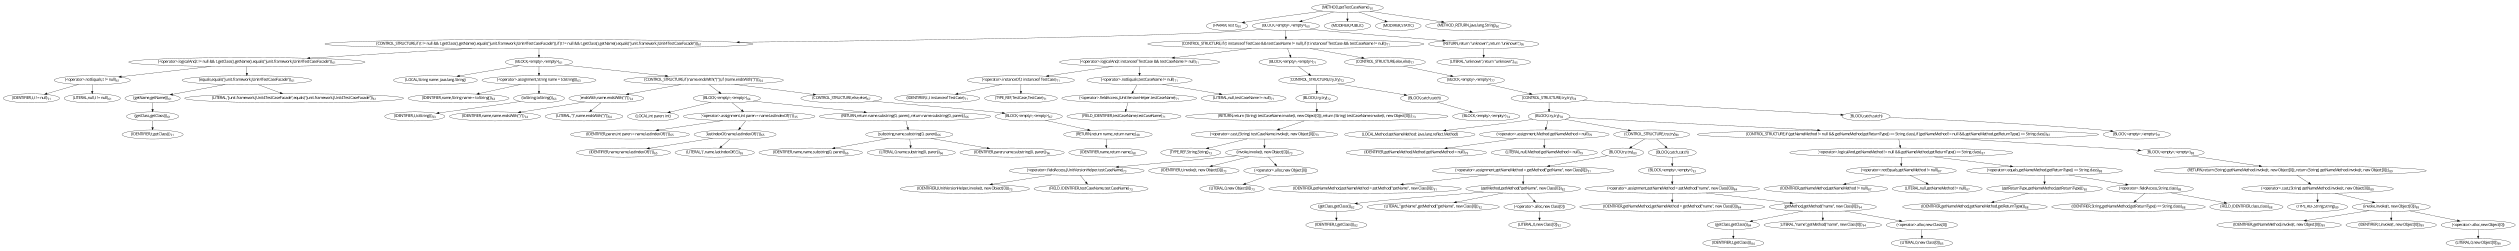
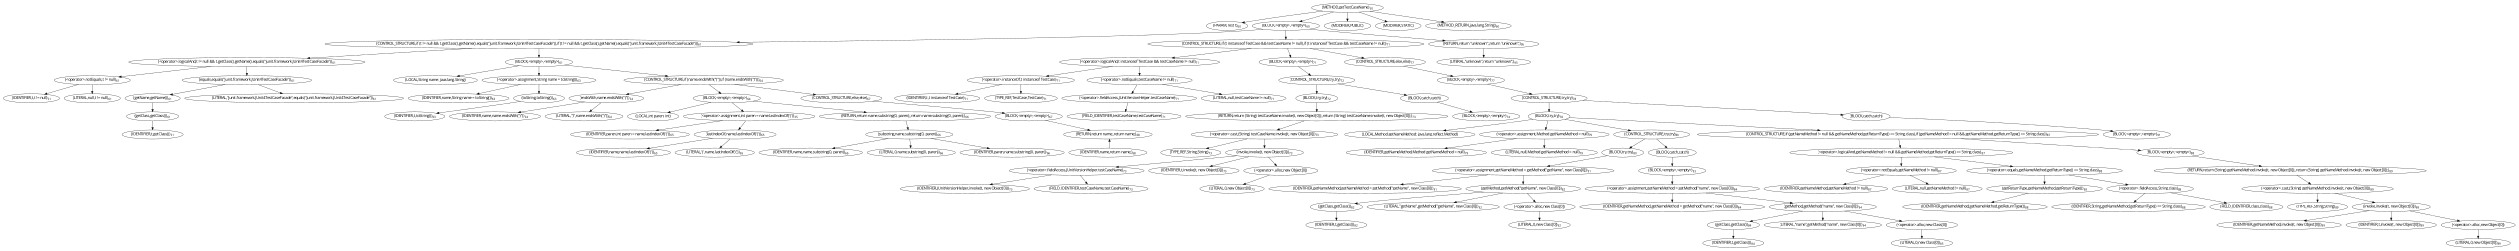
edge "(RETURN,return name;,return name;)" -> "(IDENTIFIER,name,return name;)": reversed
